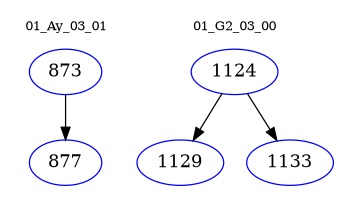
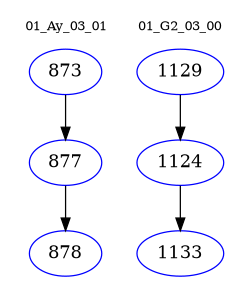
edge "1124" -> "1129": reversed
node "878": added
